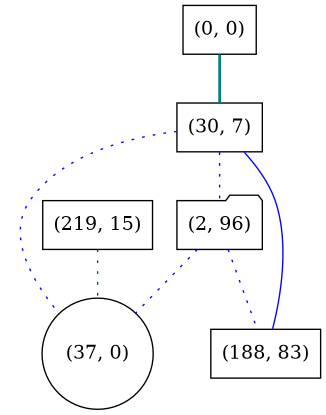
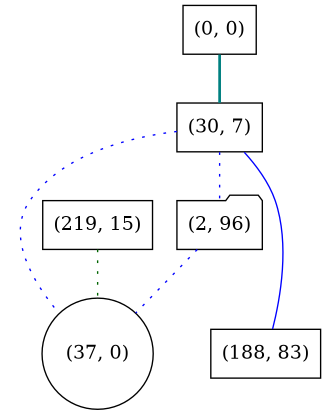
edge "(2, 96)" -- "(188, 83)": removed
